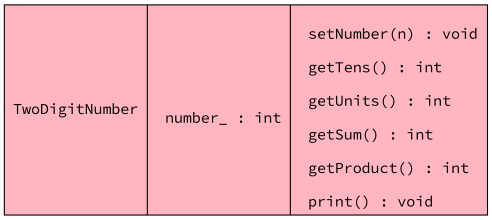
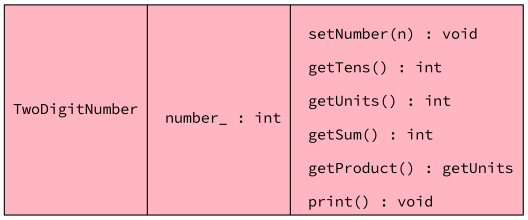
node "TwoDigitNumber": text "getProduct() : int" -> "getProduct() : getUnits"
